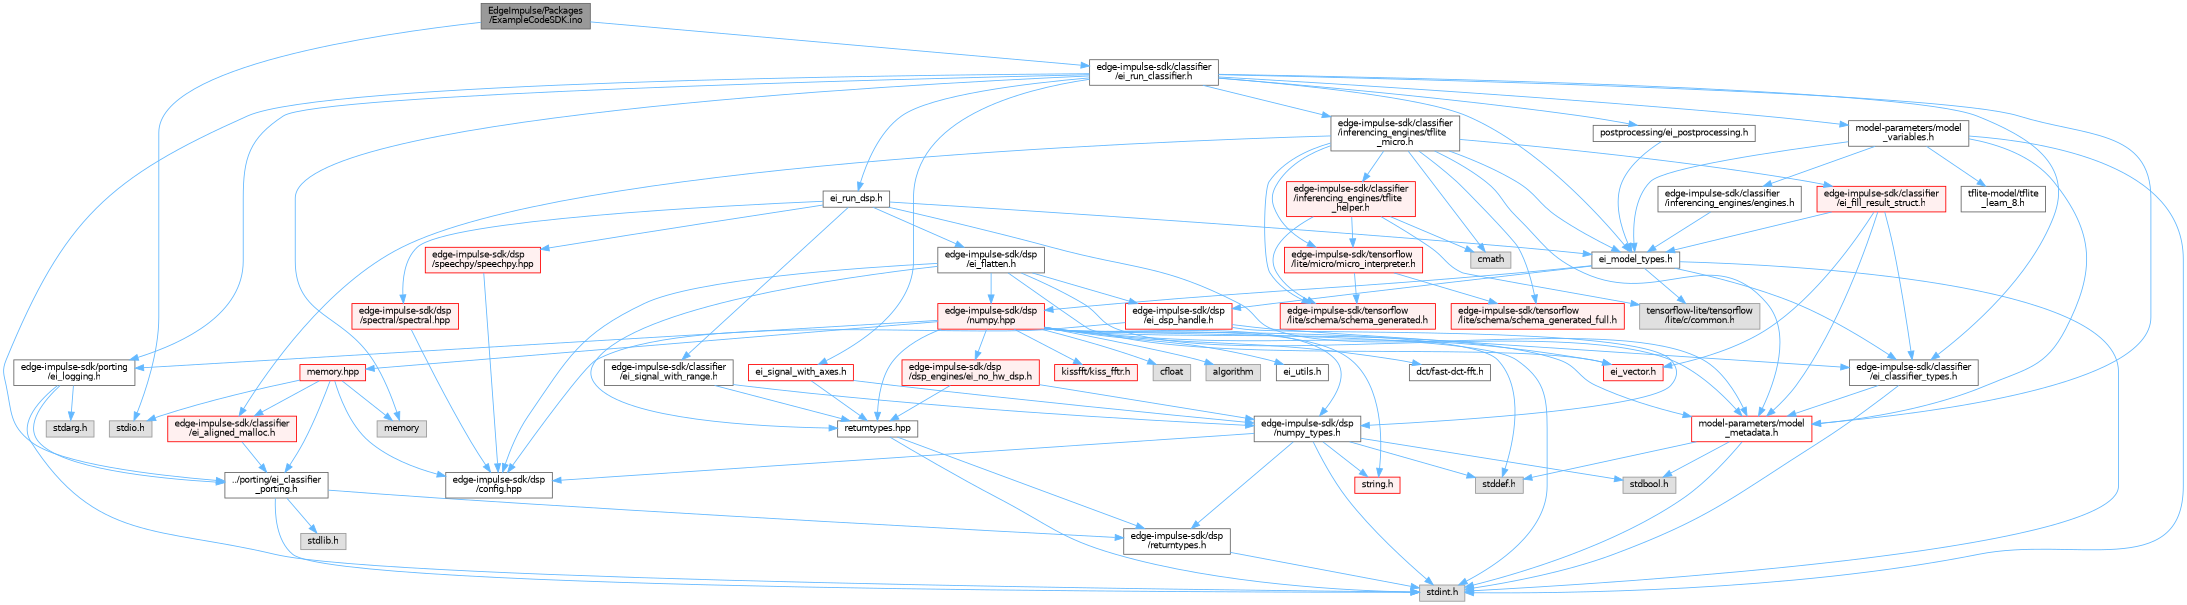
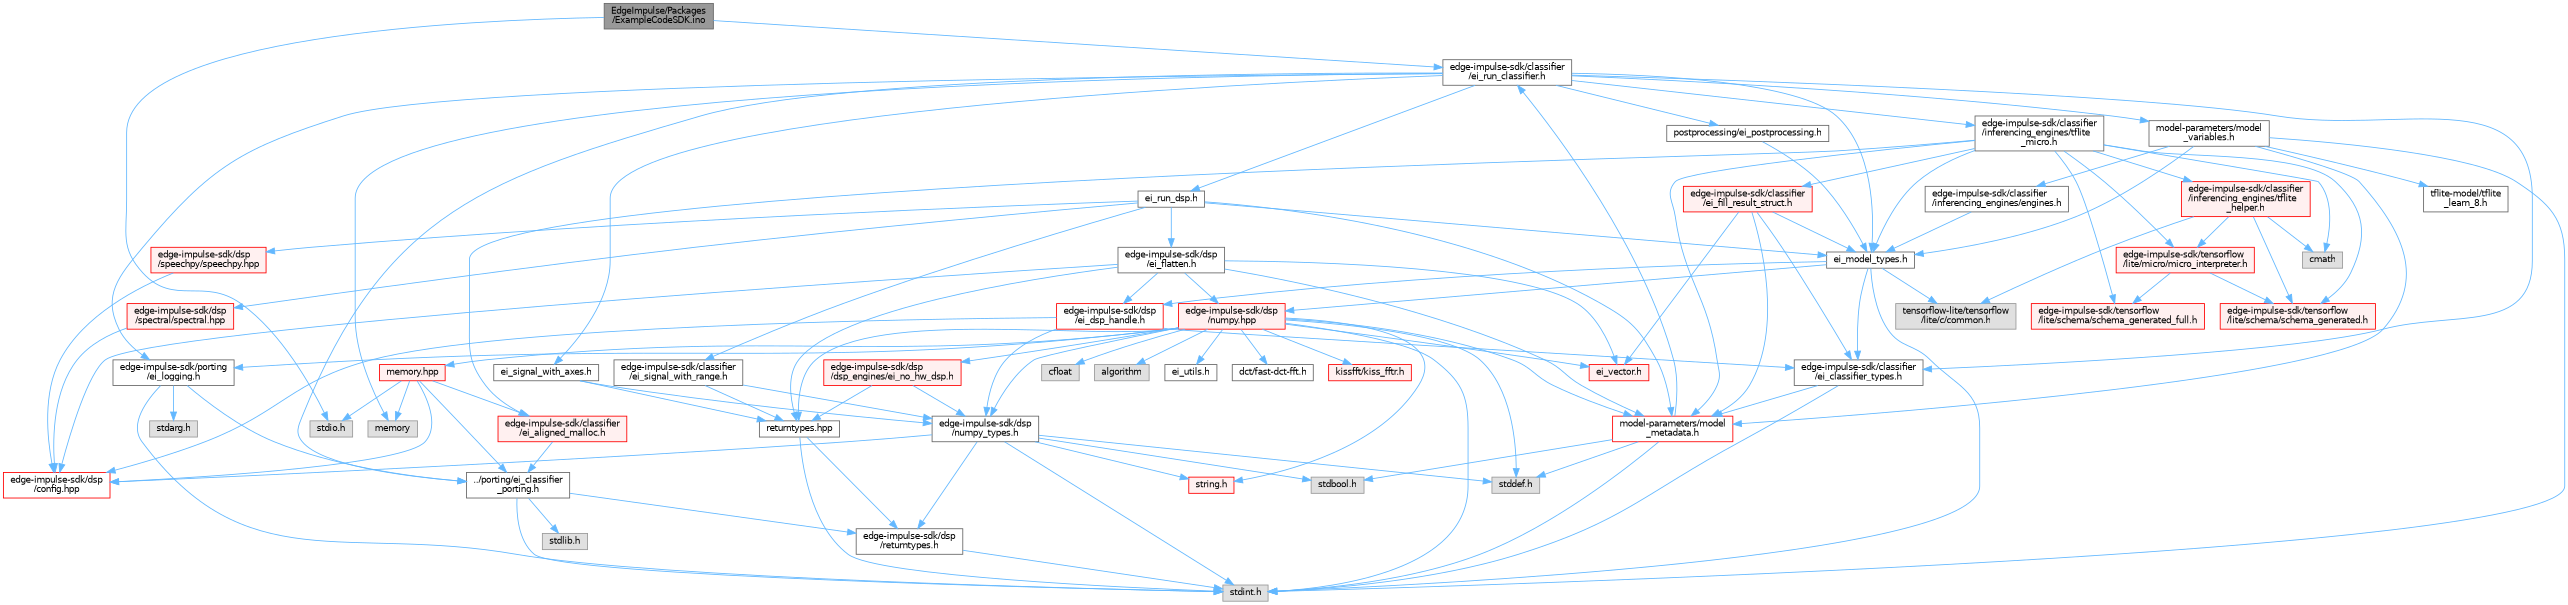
edge "edge-impulse-sdk/classifier /ei_run_classifier.h" -> "model-parameters/model _metadata.h": reversed
node "ei_signal_with_axes.h": color red -> grey40
node "edge-impulse-sdk/dsp /config.hpp": color grey40 -> red
